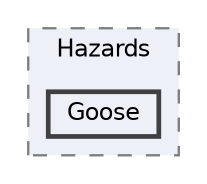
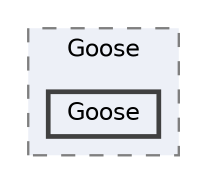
cluster "Hazards": label "Hazards" -> "Goose"
